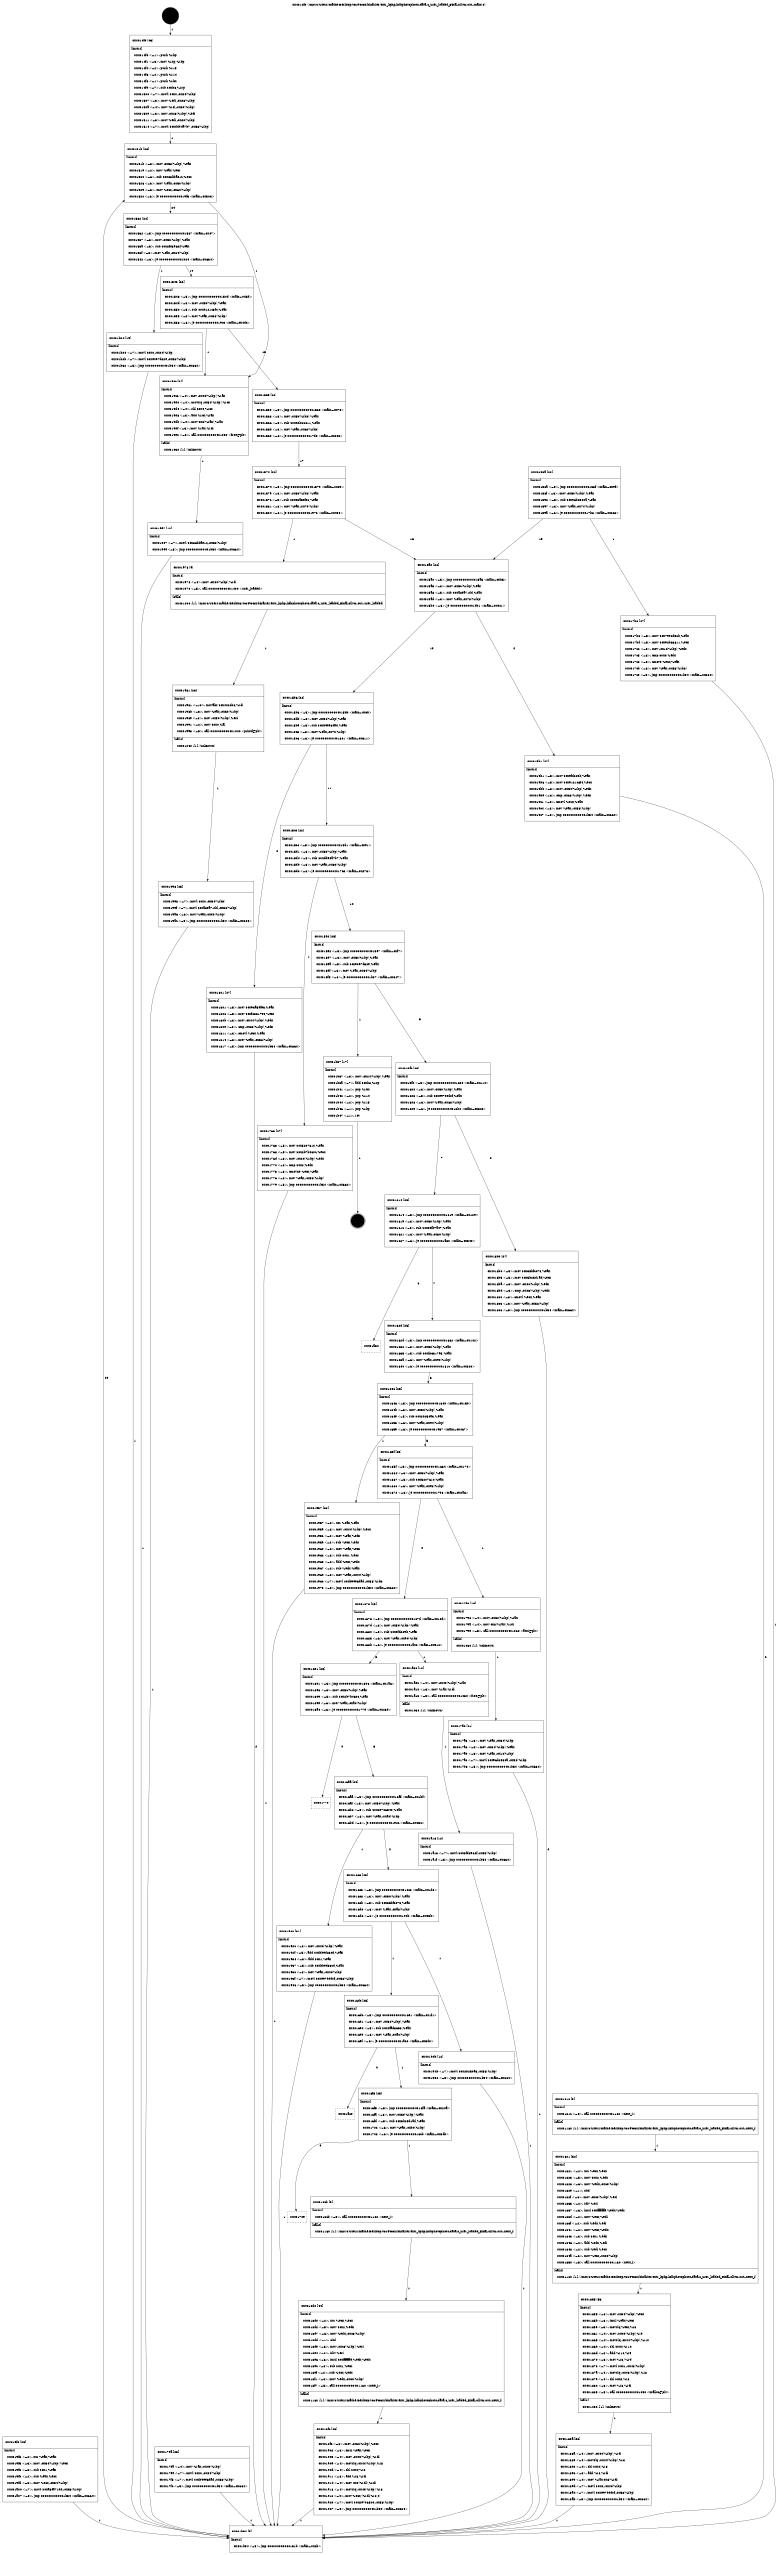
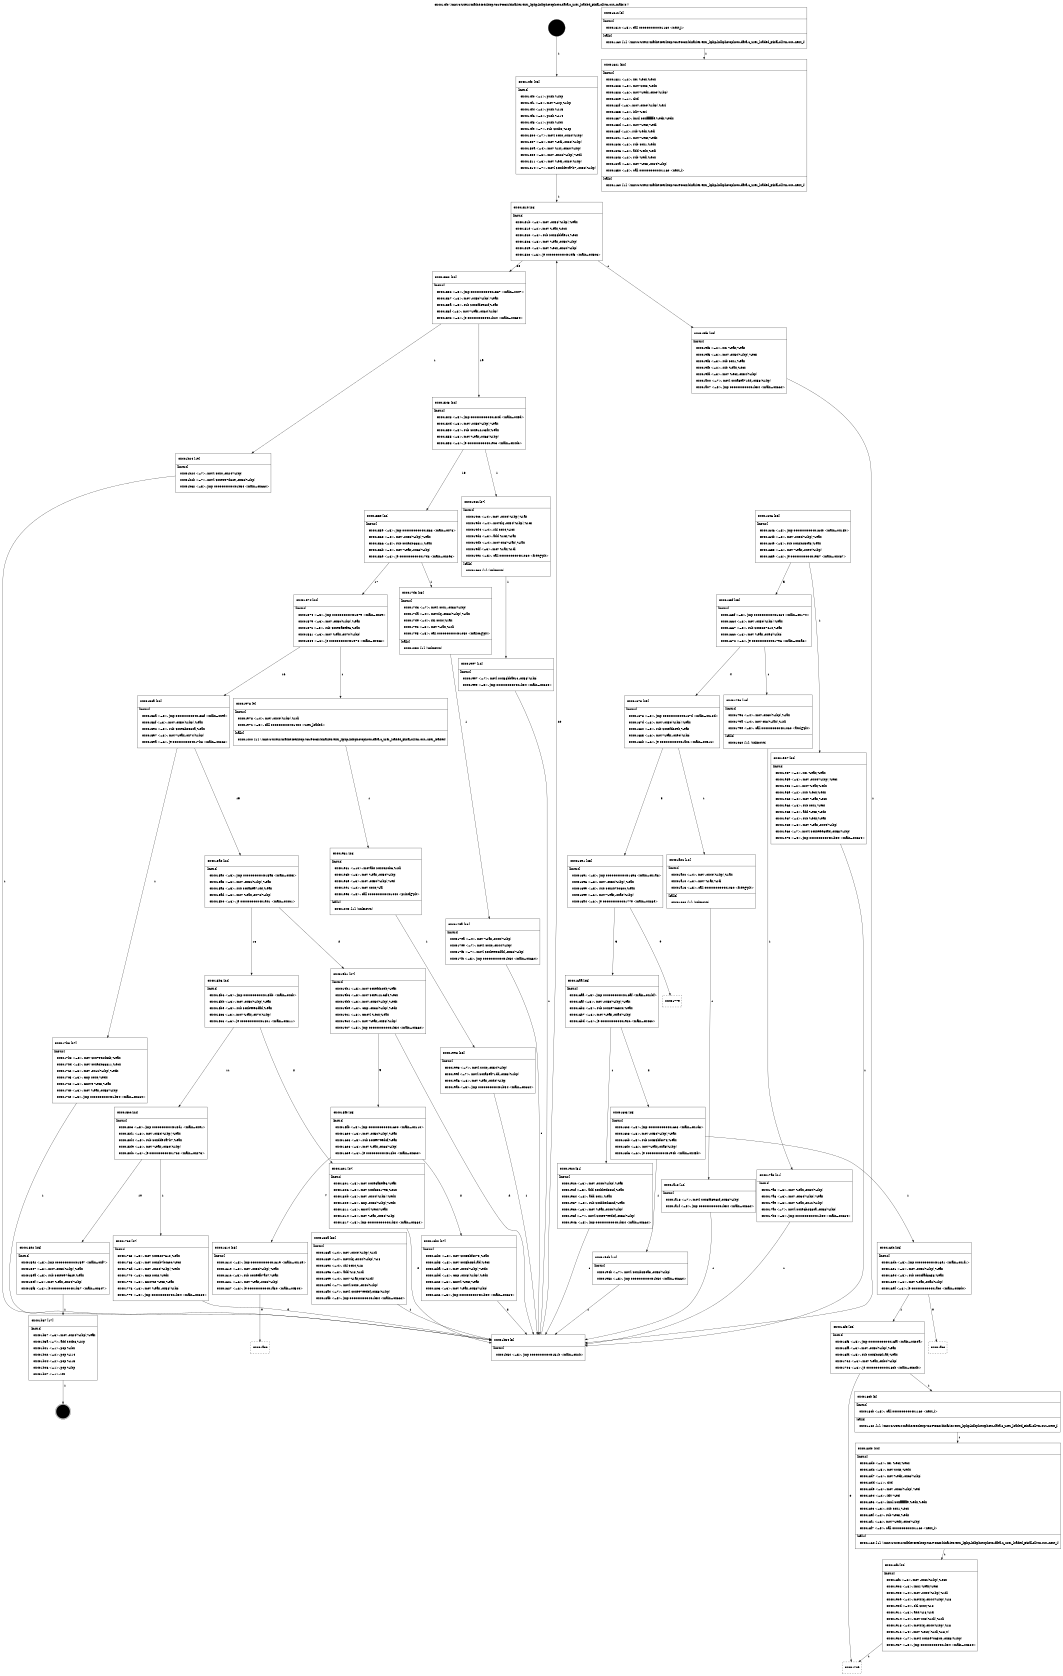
edge "0x40151b [23]" -> "0x4019cc [27]": now "0x40151b [23]" -> "0x4019f3 [25]"
edge "0x401574 [22]" -> "0x4015a0 [22]": now "0x401574 [22]" -> "0x40158a [22]"
node "0x4017d3 [23]": added
edge "0x4015e2 [25]" -> "0x4015fb [25]": now "0x4019b1 [27]" -> "0x4015fb [25]"
node "0x40162d [25]": removed
edge "0x401763 [27]" -> "0x401b54 [5]": label " 1" -> " 4"
node "0x401855 [53]": removed
edge "0x4018fc [48]" -> "0x401b54 [5]": now "0x4018fc [48]" -> "0x40170e"
